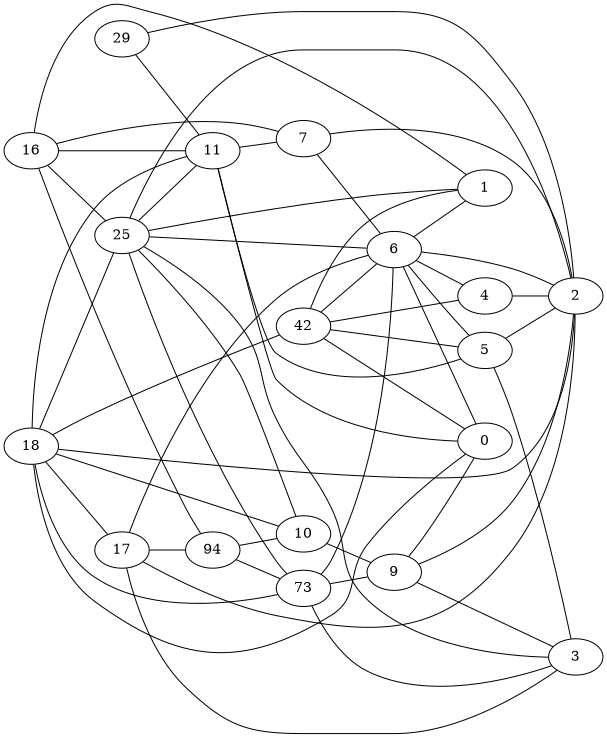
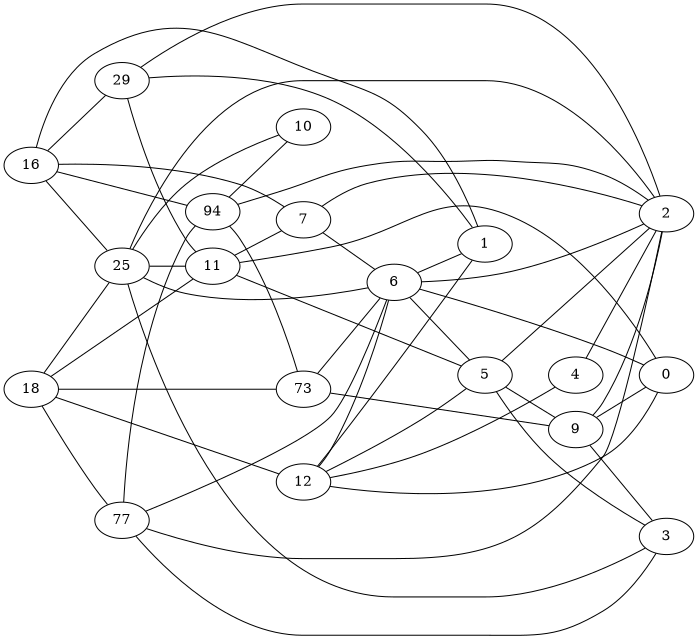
edge "16" -- "11": now "16" -- "29"
edge "1" -- "25": now "1" -- "29"
edge "6" -- "4": removed
node "42": label "42" -> "12"
edge "25" -- "73": removed
edge "2" -- "18": now "2" -- "94"
edge "18" -- "10": removed
node "17": label "17" -> "77"
edge "10" -- "9": now "5" -- "9"
edge "0" -- "18": removed
edge "73" -- "3": removed
